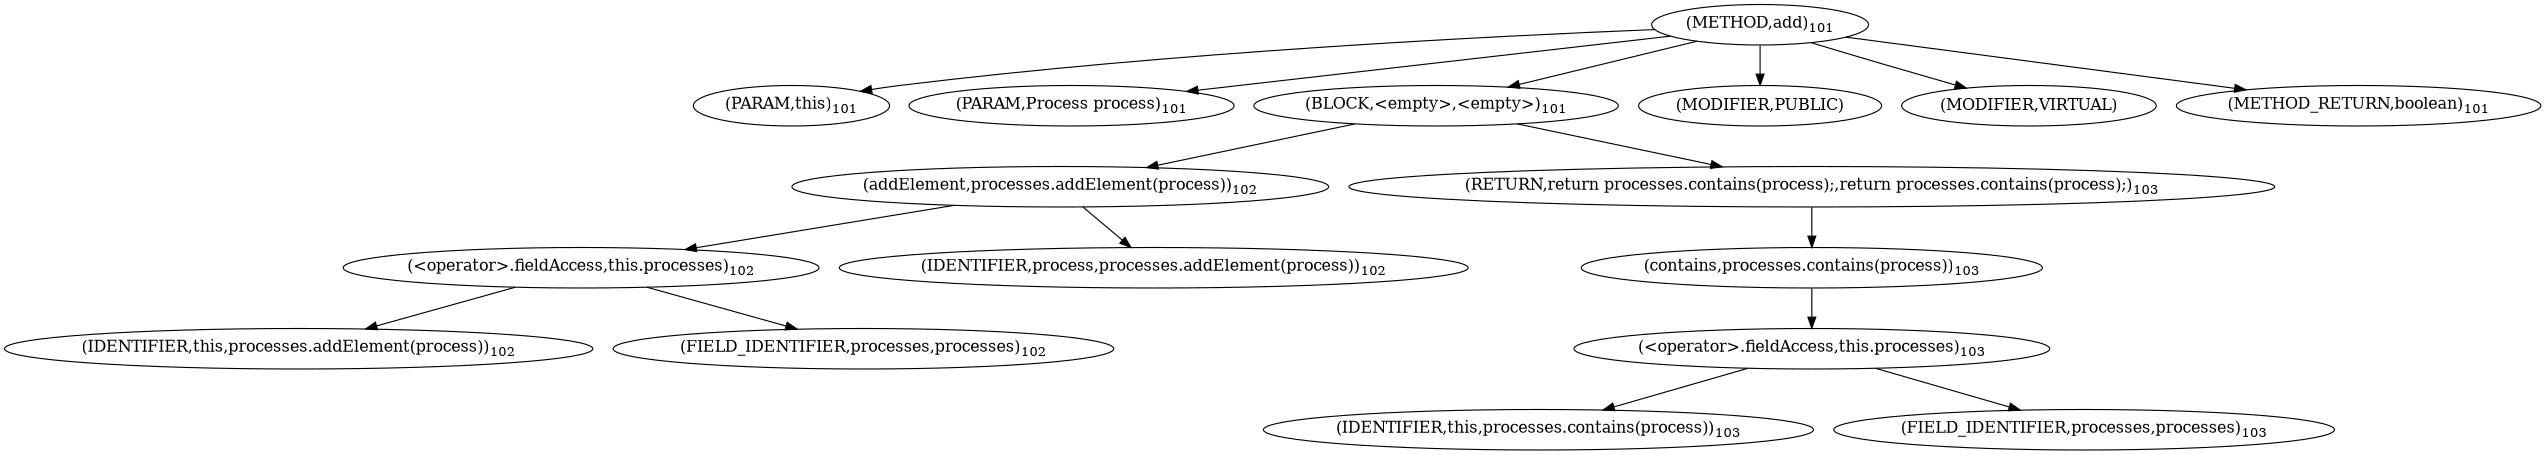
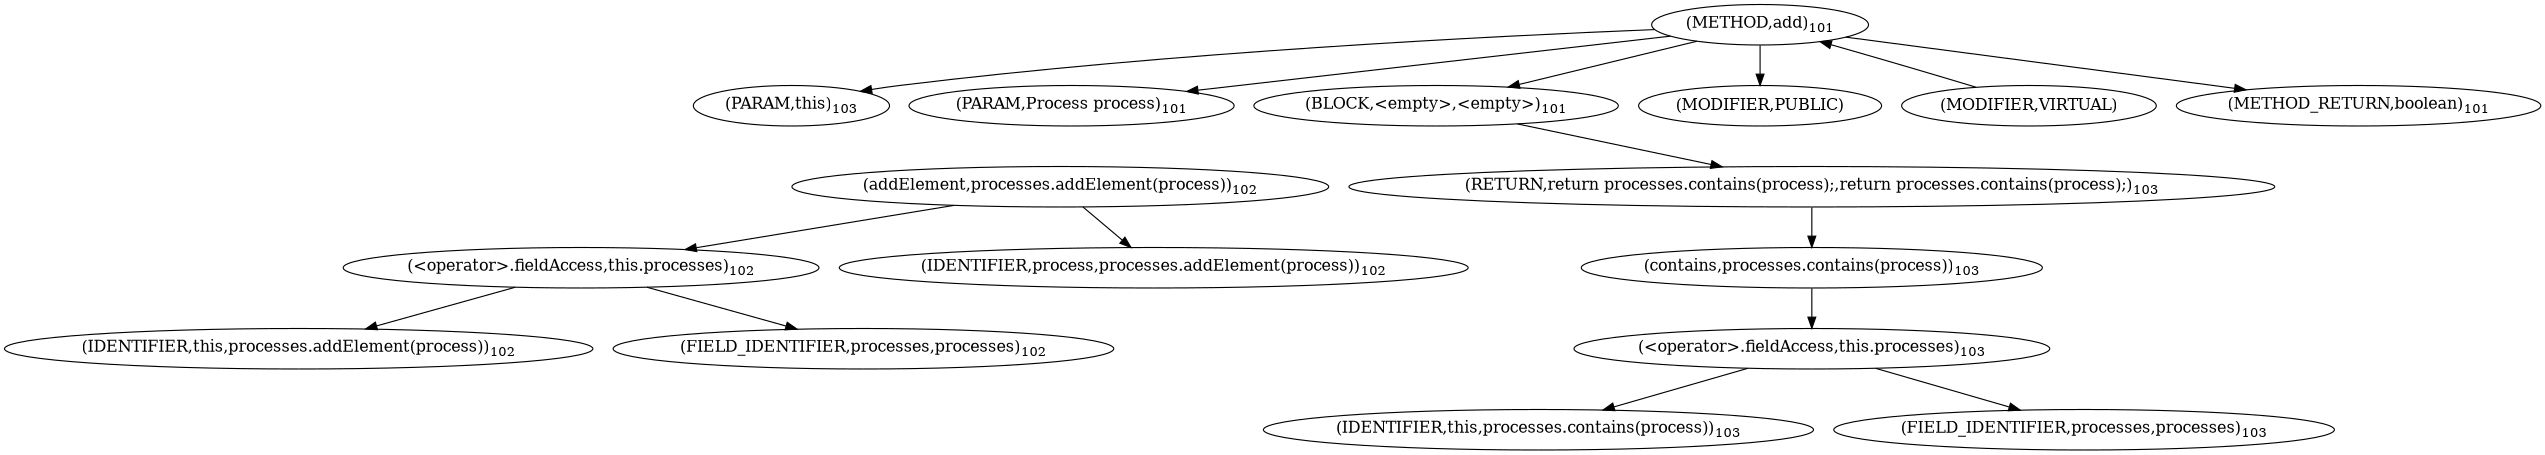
edge "(METHOD,add)" -> "(MODIFIER,VIRTUAL)": reversed
node "(PARAM,this)": text "101" -> "103"
edge "(BLOCK,<empty>,<empty>)" -> "(addElement,processes.addElement(process))": removed
